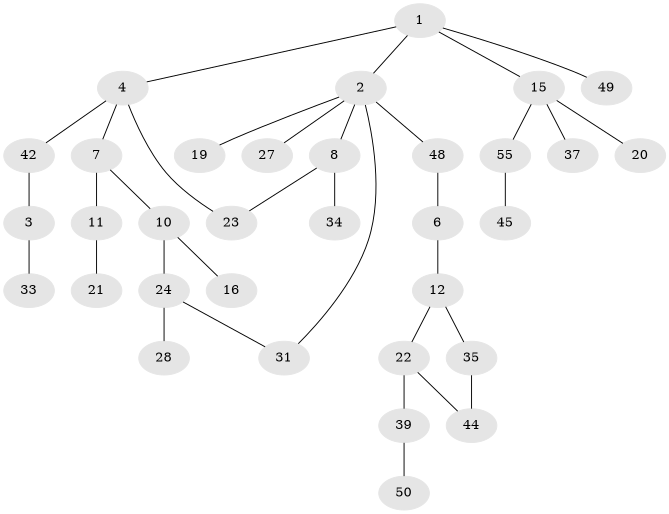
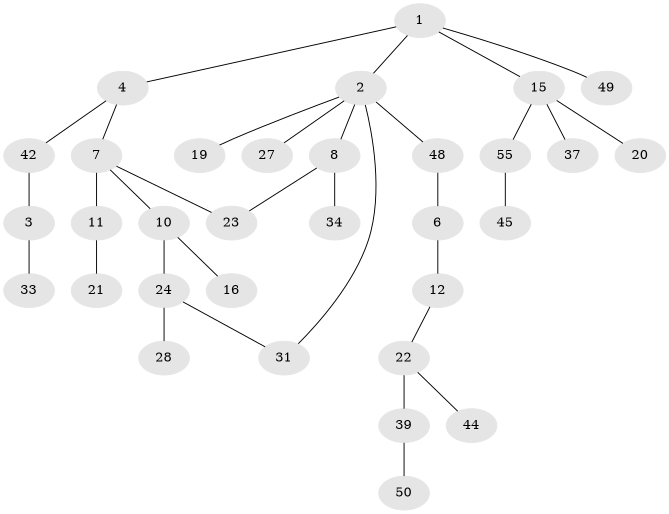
edge "4" -- "23": now "7" -- "23"
node "35": removed
